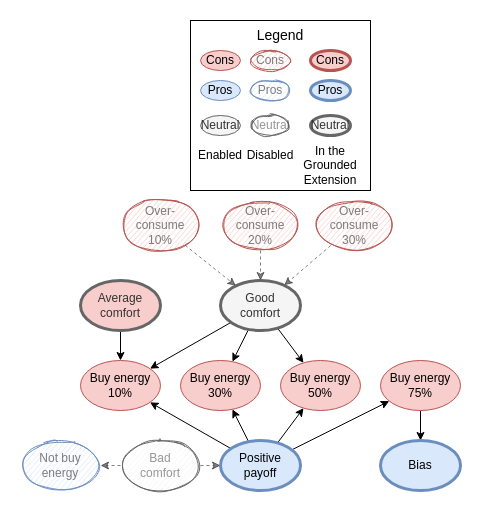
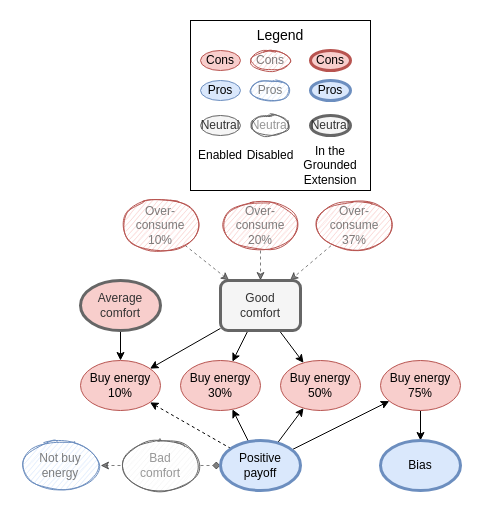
node "Over-consume 30%": label "Over-consume 30%" -> "Over-consume 37%"
node "Good comfort": shape ellipse -> rounded rectangle
edge "Positive payoff" -> "Buy energy 10%": style solid -> dashed
edge "Bad comfort" -> "Positive payoff": arrowhead classic -> diamond
